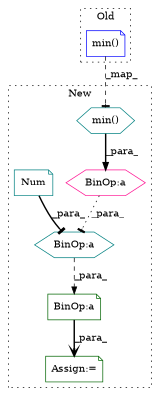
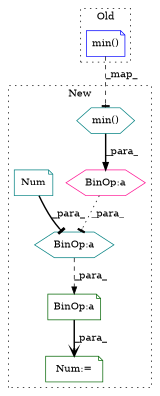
node "Assign:=": label "Assign:=" -> "Num:="
